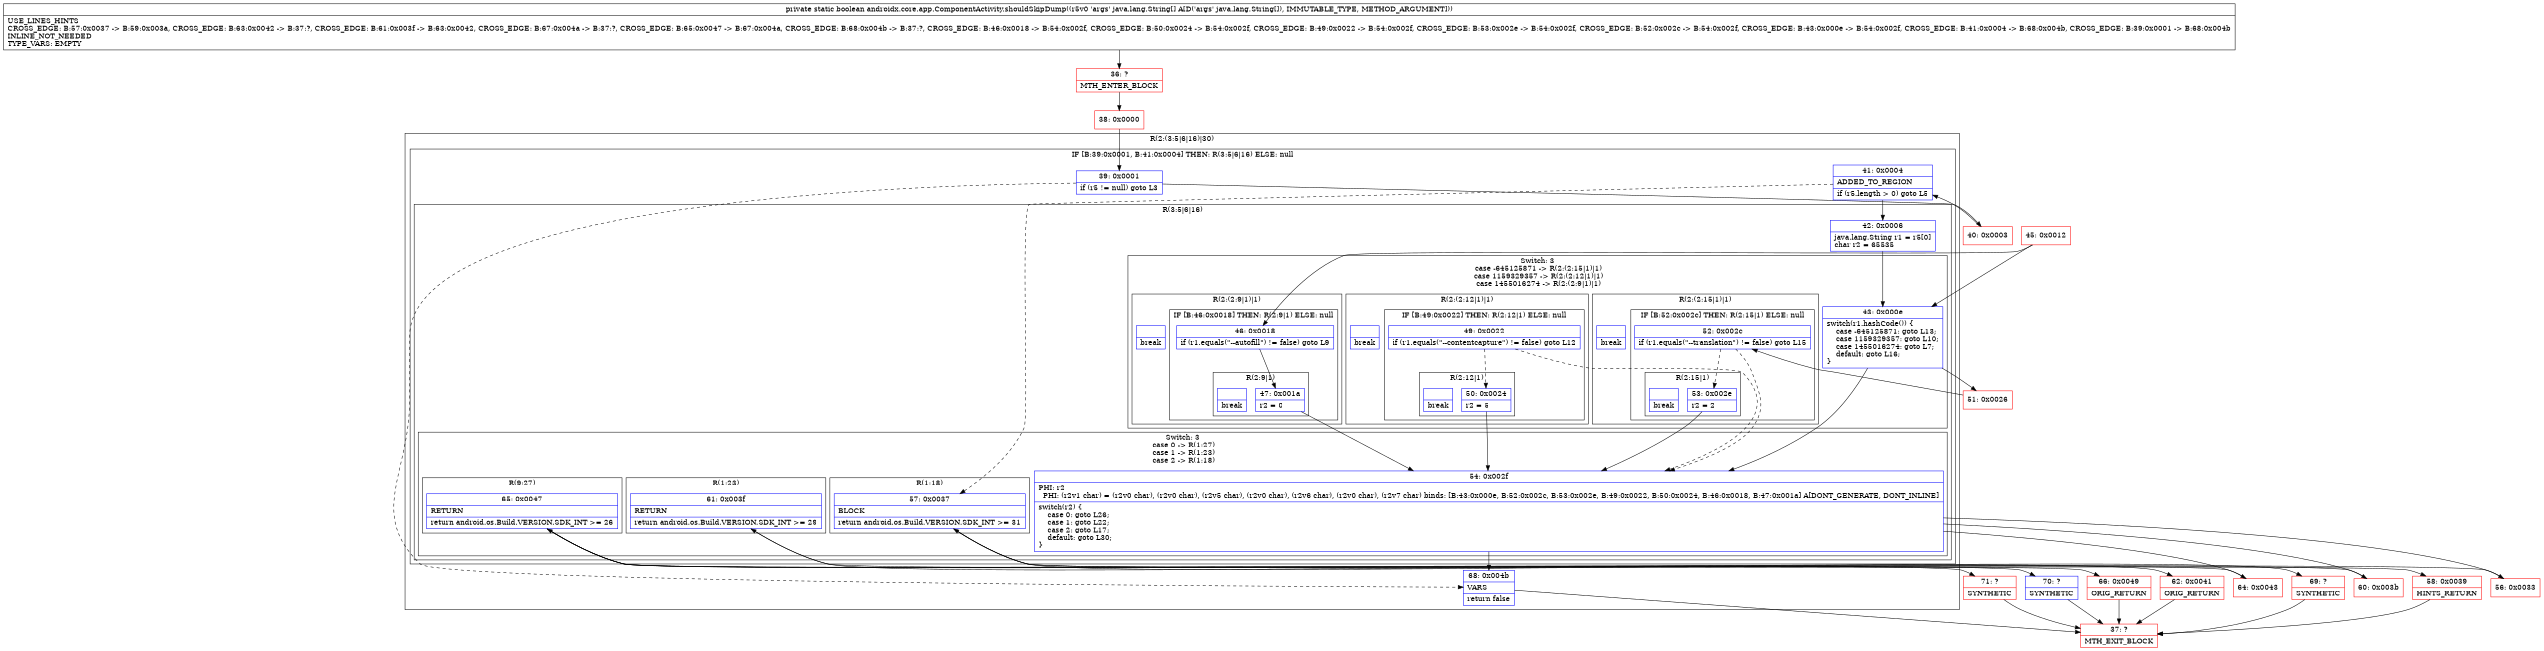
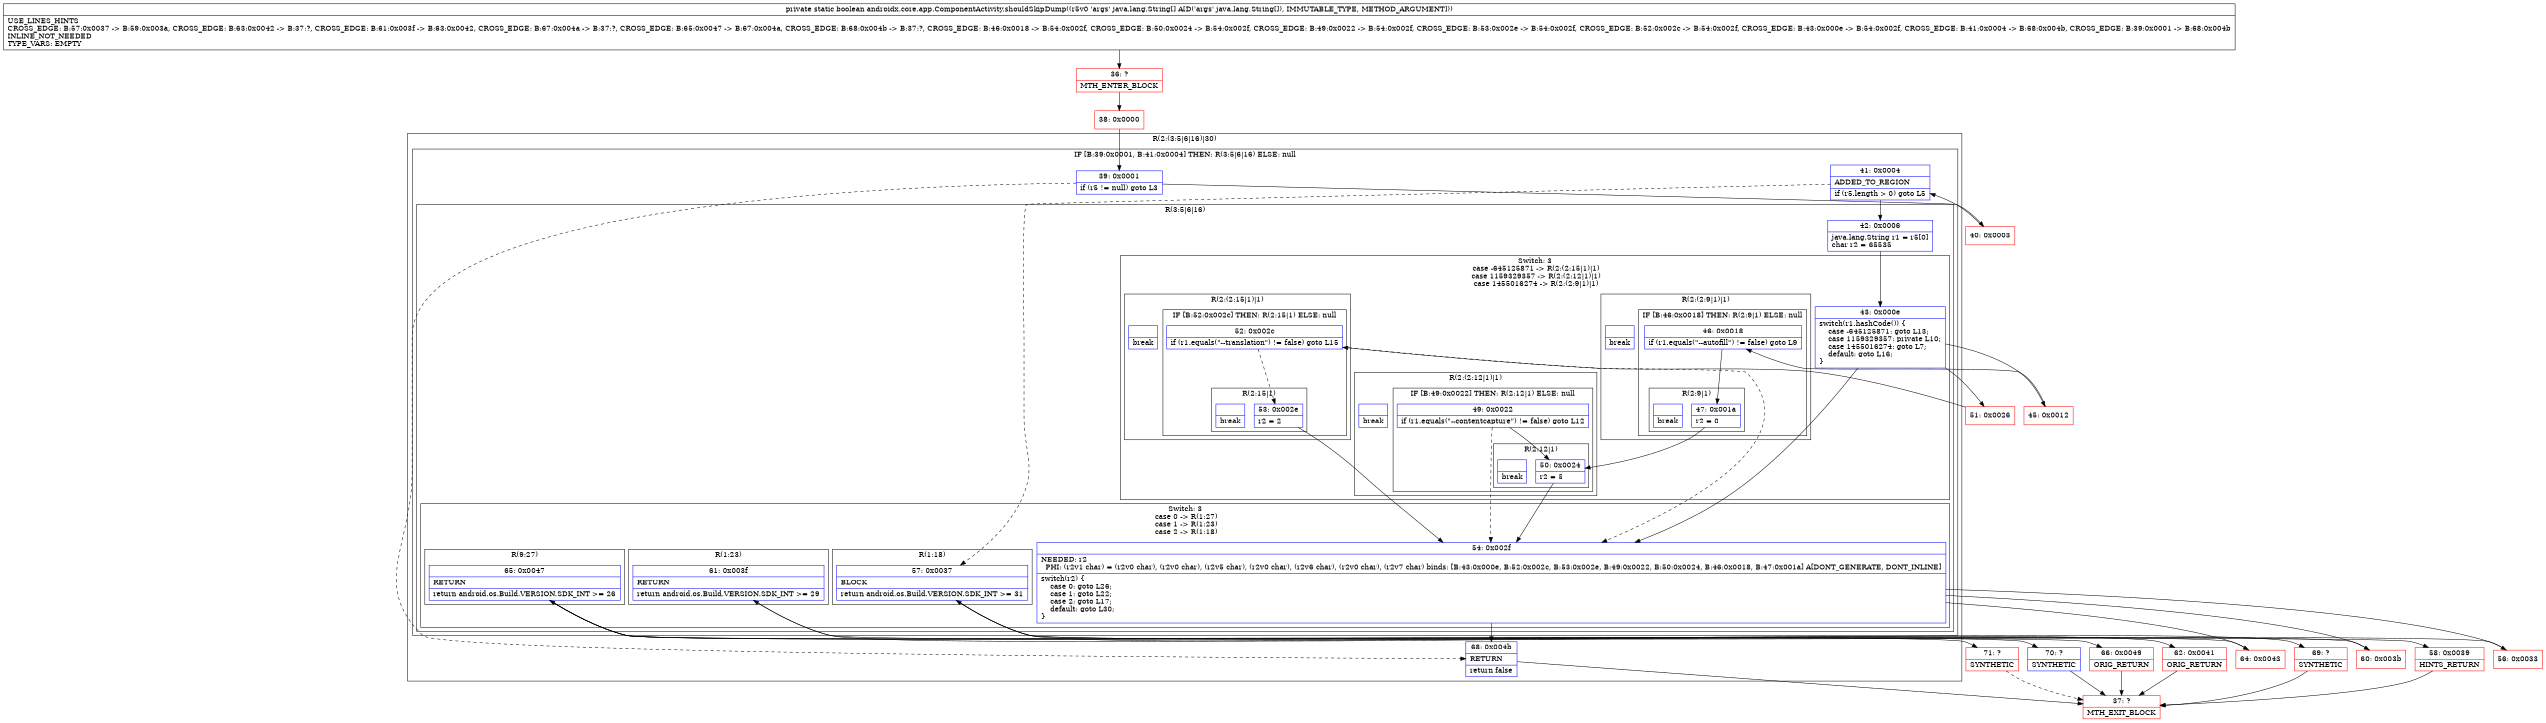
edge "45: 0x0012" -> "43: 0x000e": reversed
node "43: 0x000e": text "case 1159329357: goto L10;" -> "case 1159329357: private L10;"
edge "49: 0x0022" -> "50: 0x0024": style dashed -> solid
edge "47: 0x001a" -> "54: 0x002f": now "47: 0x001a" -> "50: 0x0024"
node "54: 0x002f": text "PHI: r2" -> "NEEDED: r2"
node "68: 0x004b": text "VARS" -> "RETURN"
edge "71: ?" -> "37: ?": style solid -> dashed
